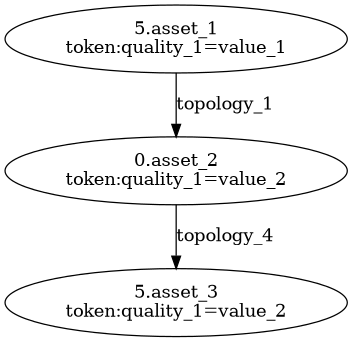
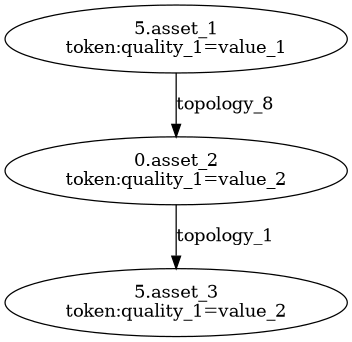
edge "5.asset_1 token:quality_1=value_1" -> "0.asset_2 token:quality_1=value_2": label "topology_1" -> "topology_8"
edge "0.asset_2 token:quality_1=value_2" -> "5.asset_3 token:quality_1=value_2": label "topology_4" -> "topology_1"
